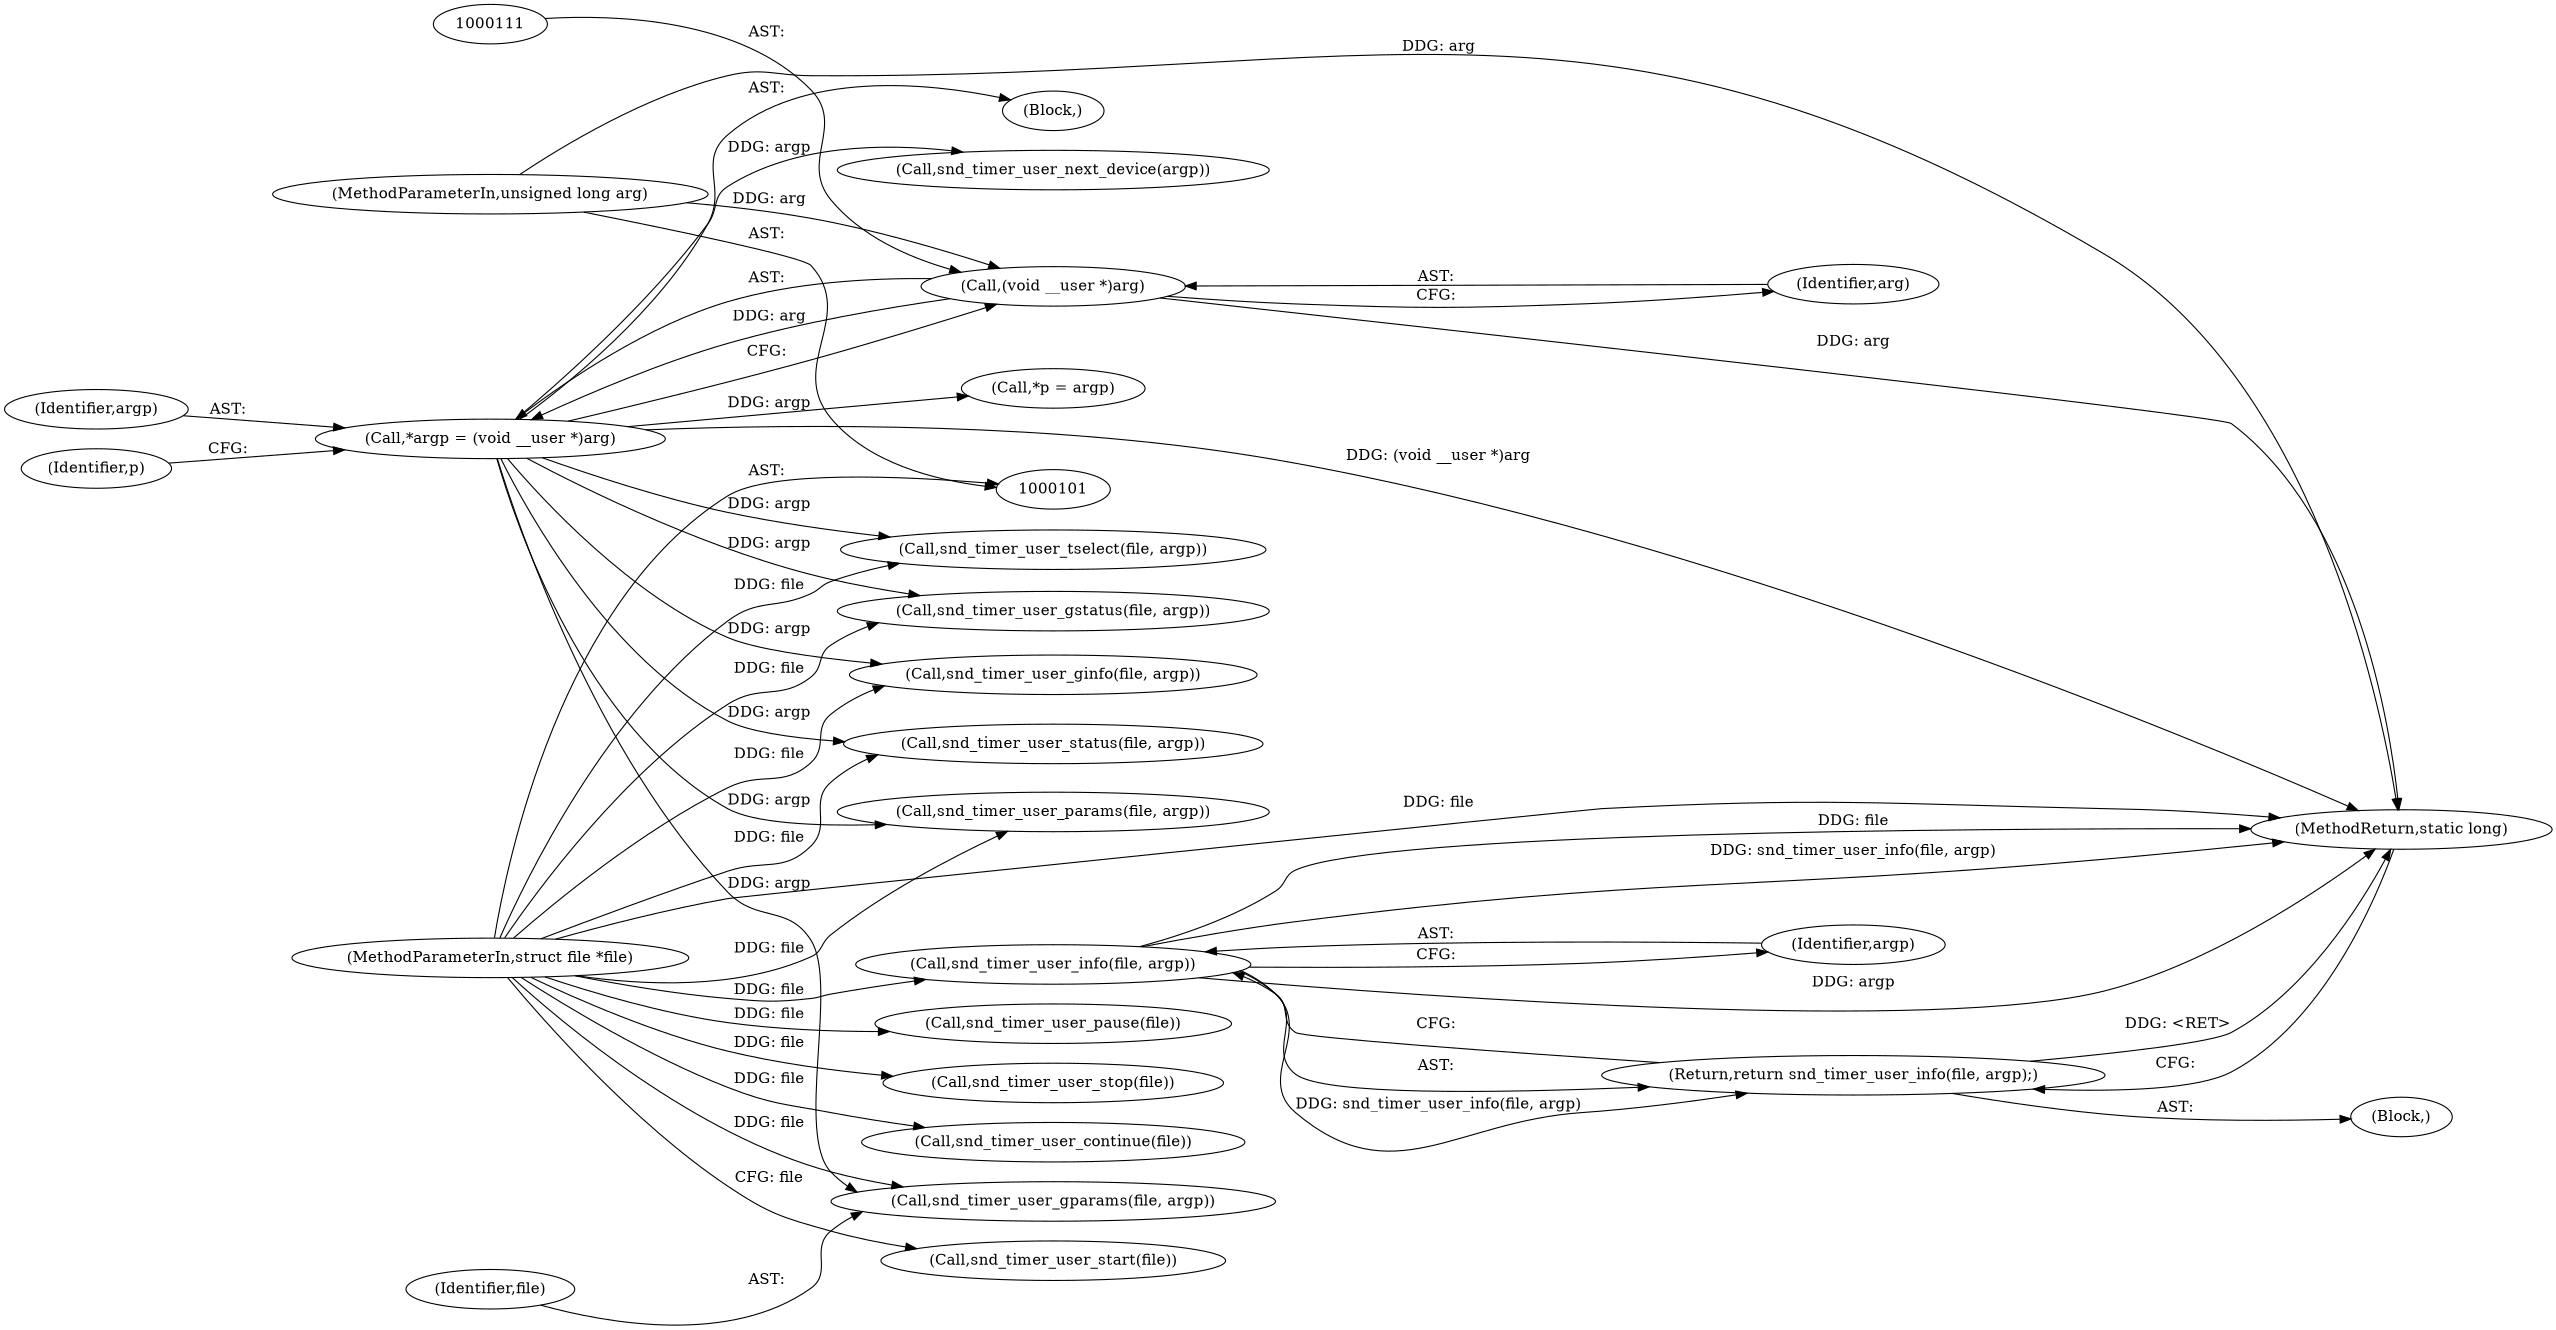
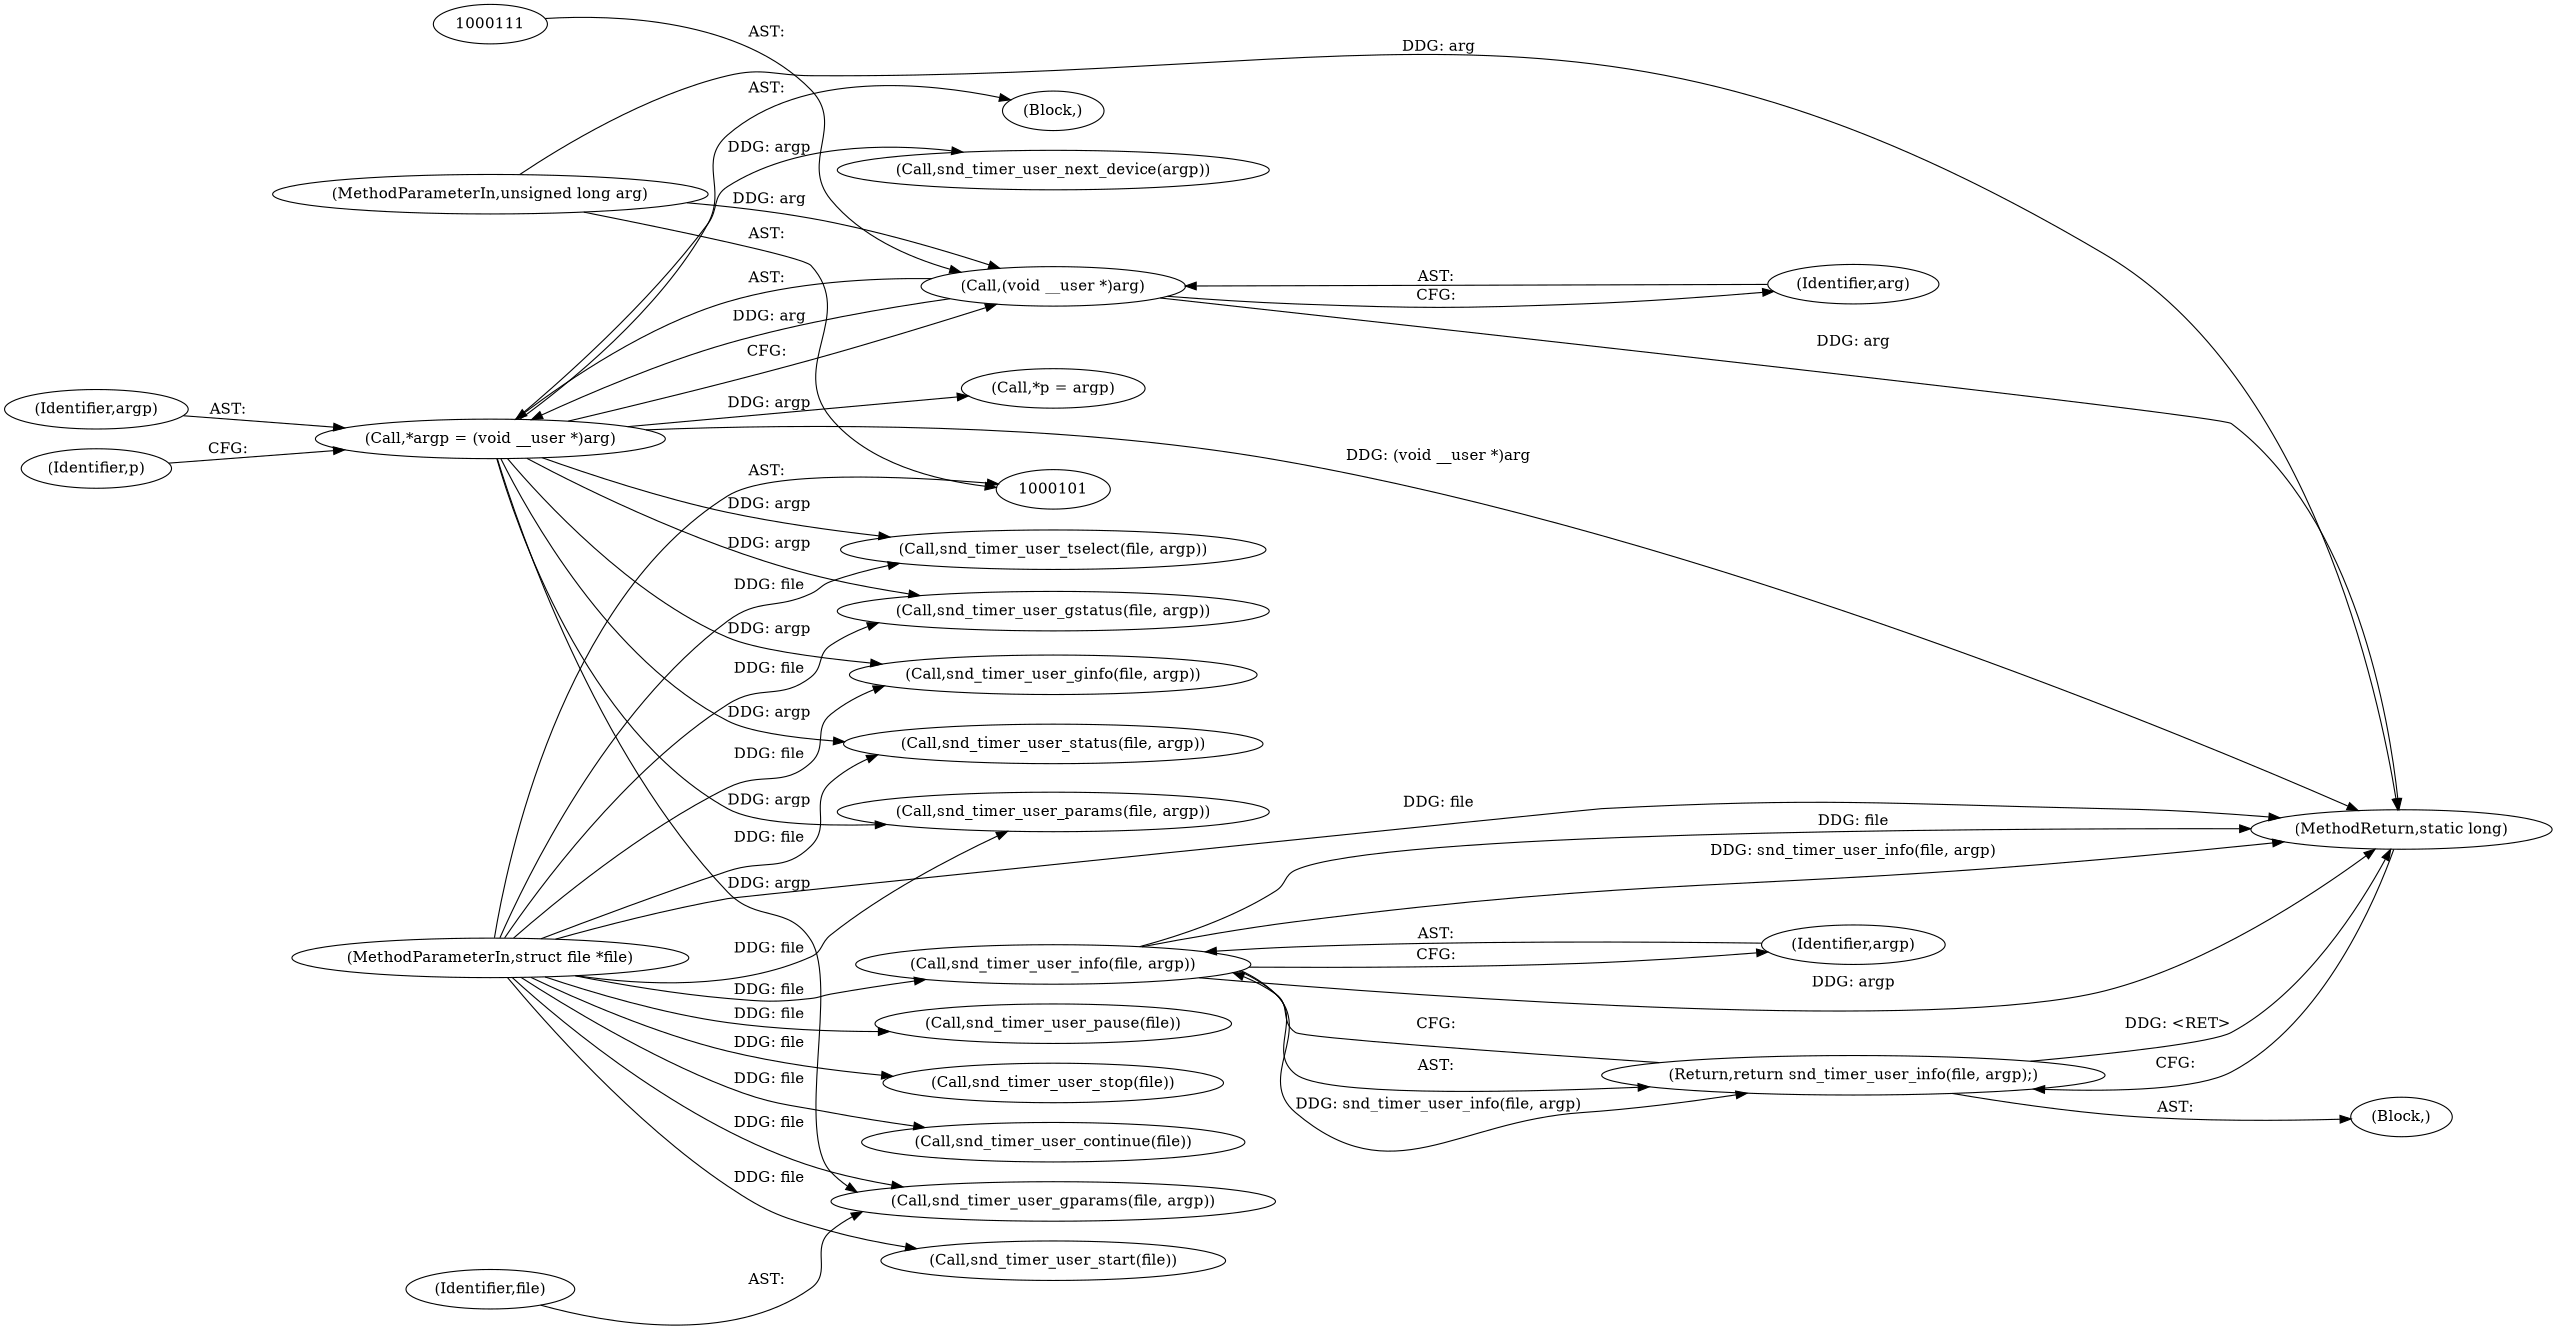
edge "(MethodParameterIn,struct file *file)" -> "(Call,snd_timer_user_start(file))": label "CFG: file" -> "DDG: file"
